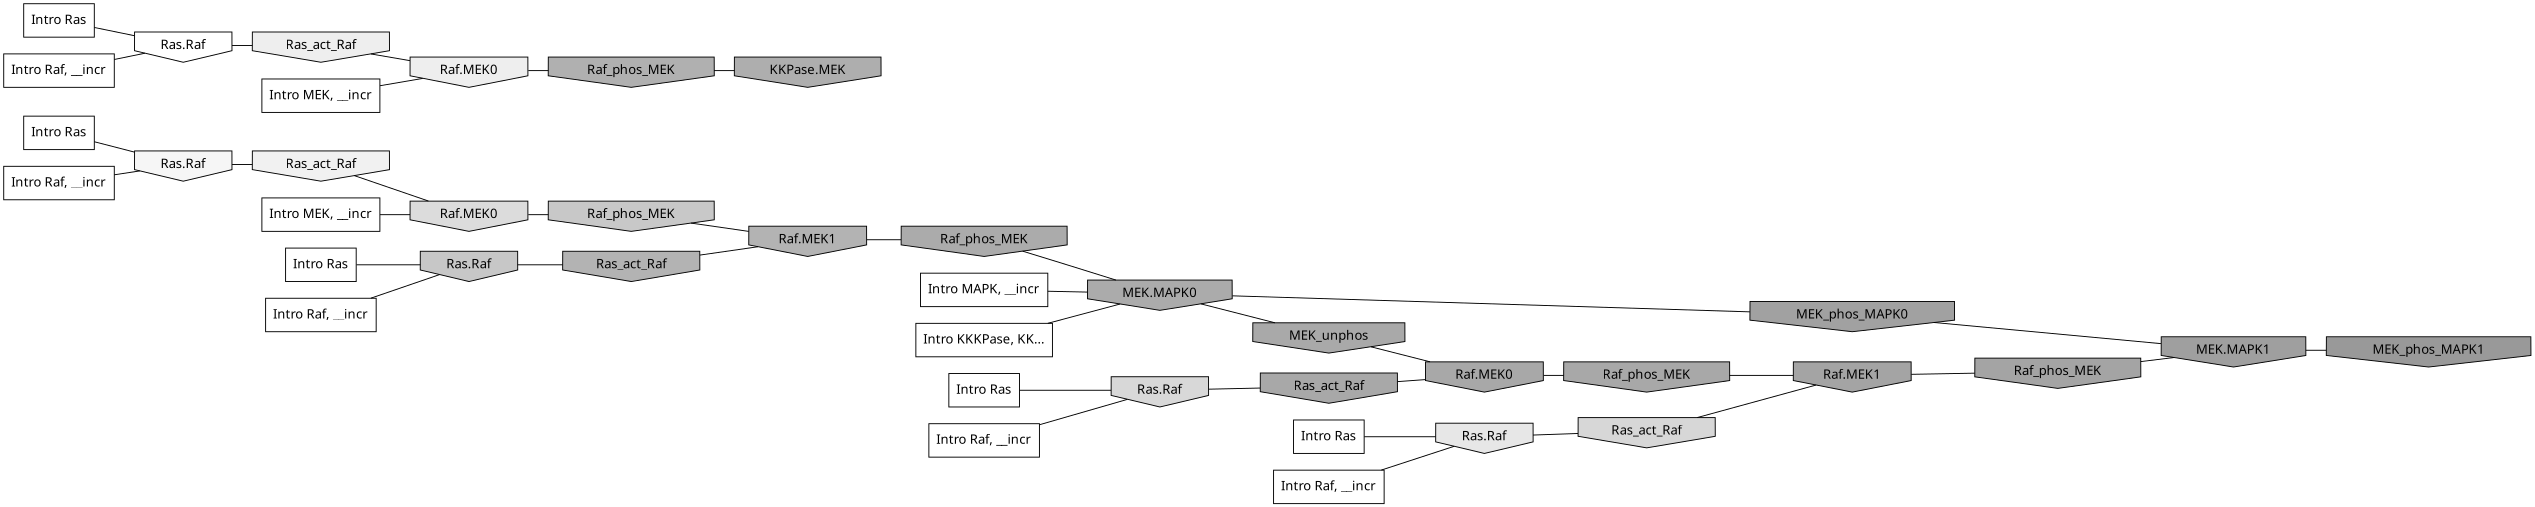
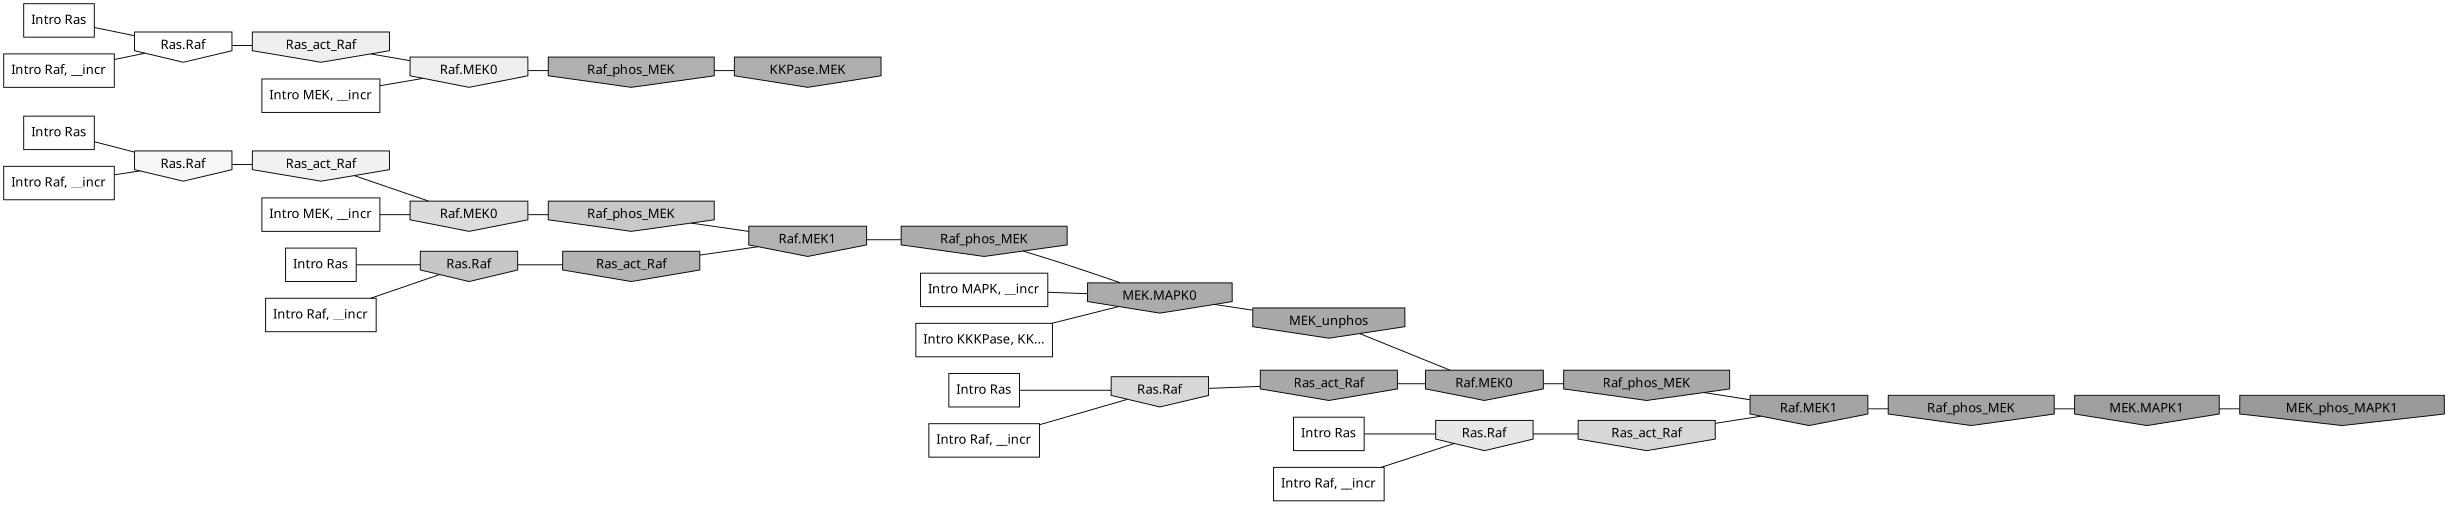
node "MEK_phos_MAPK0": removed
